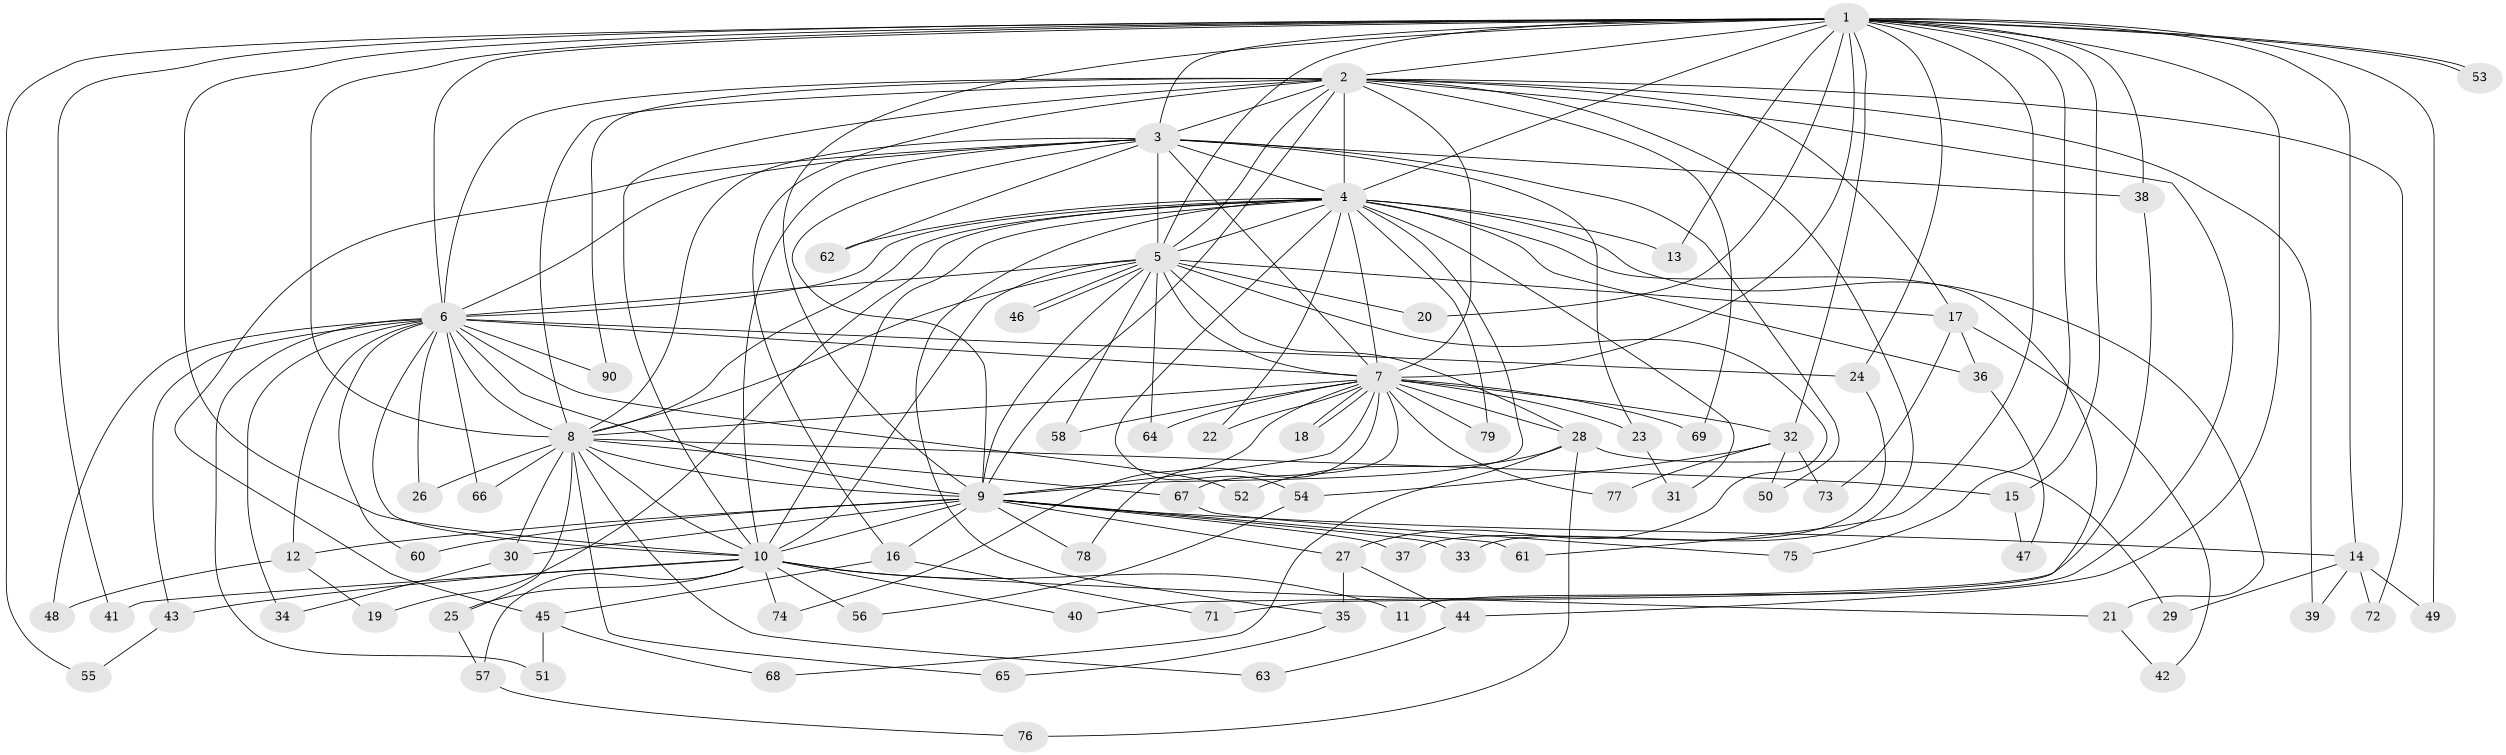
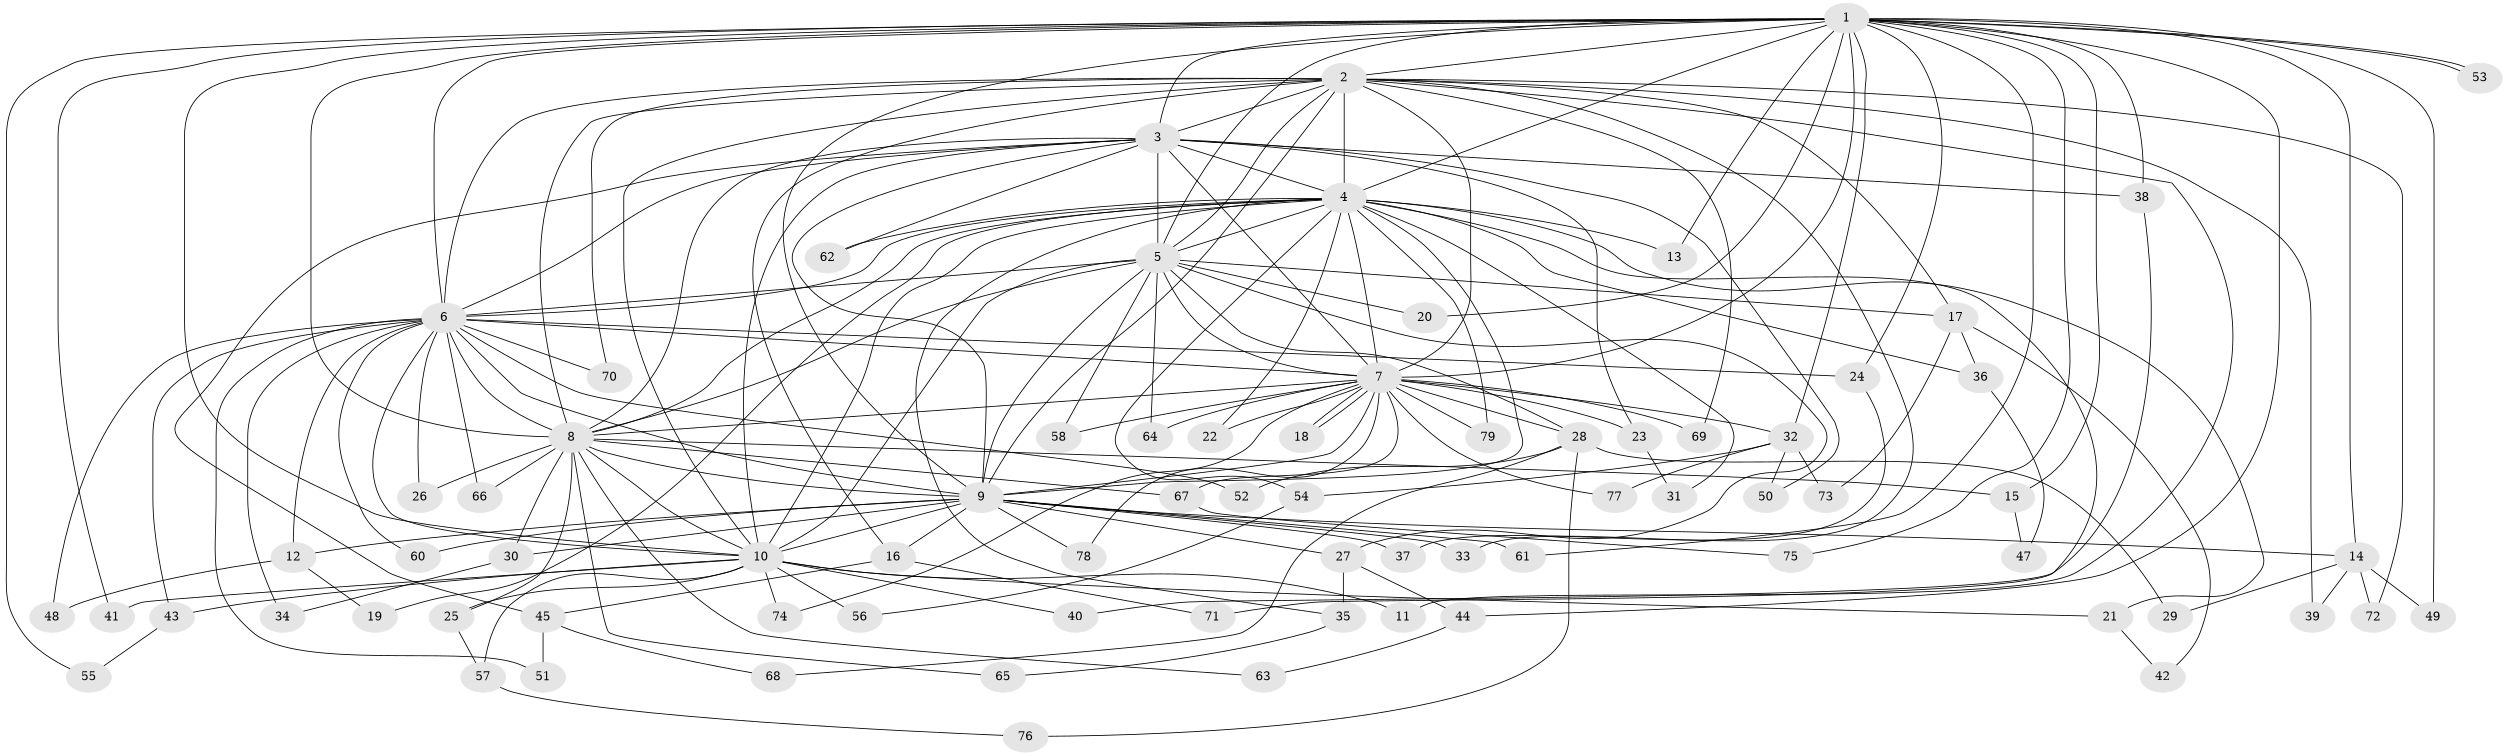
node "46": removed
node "90": label "90" -> "70"
